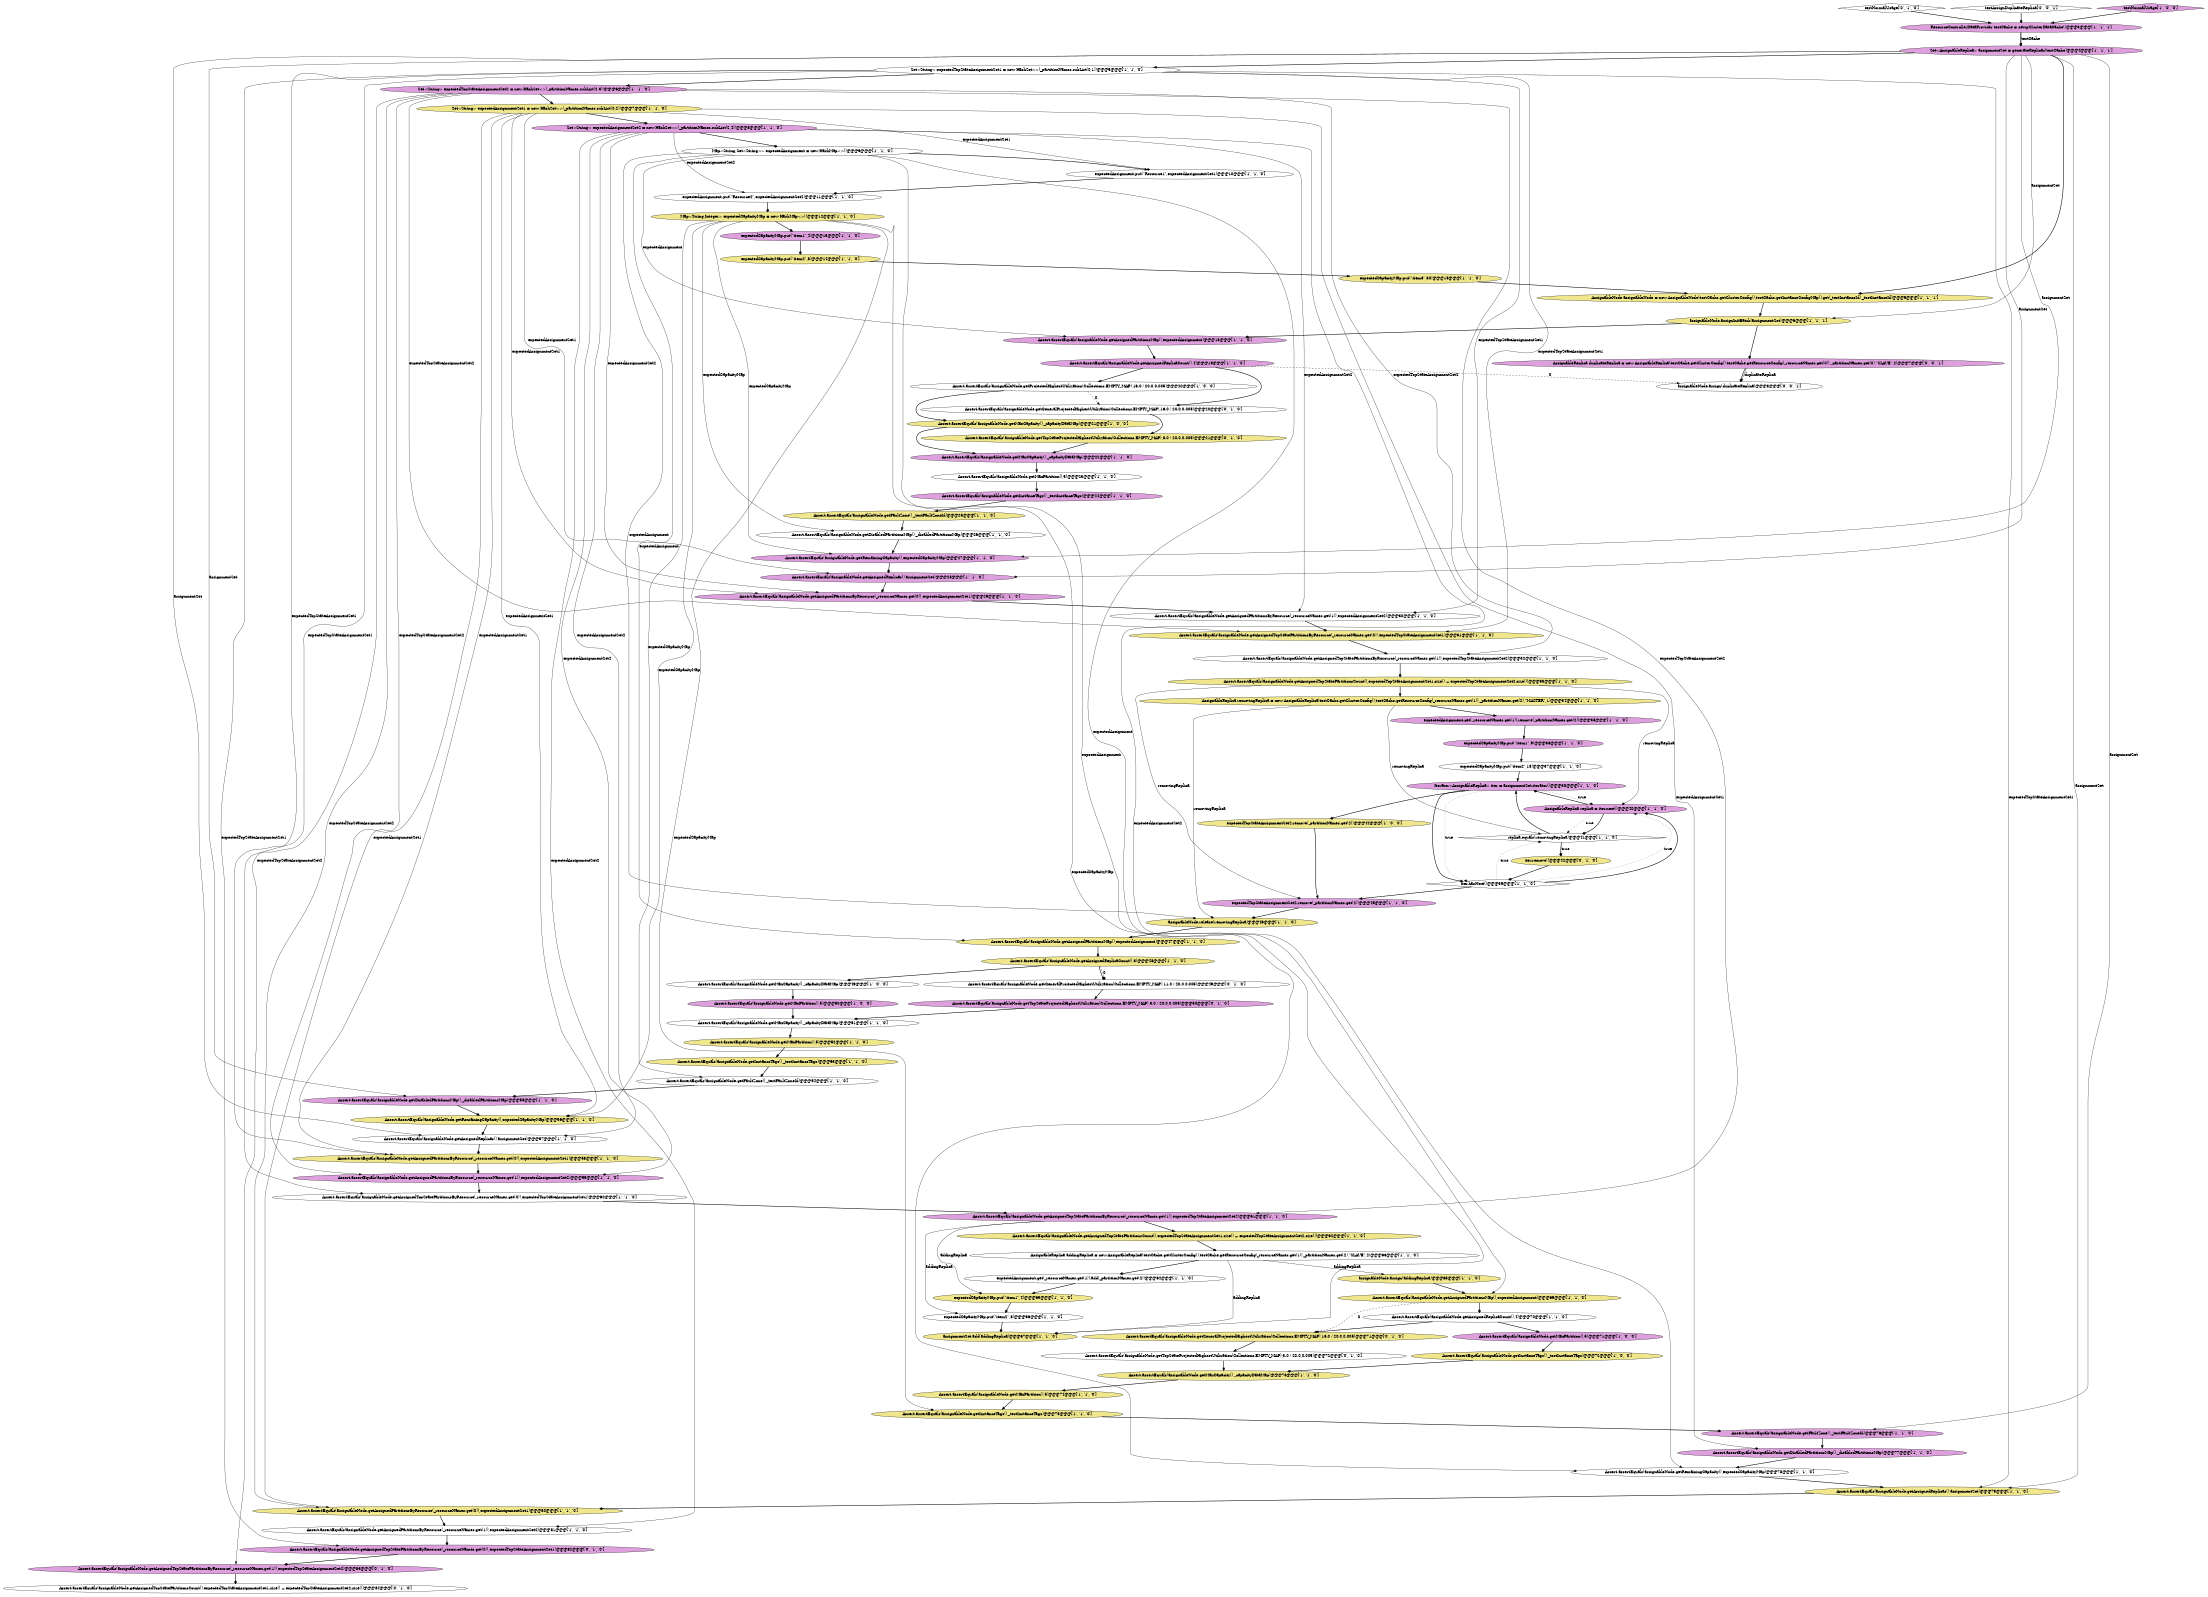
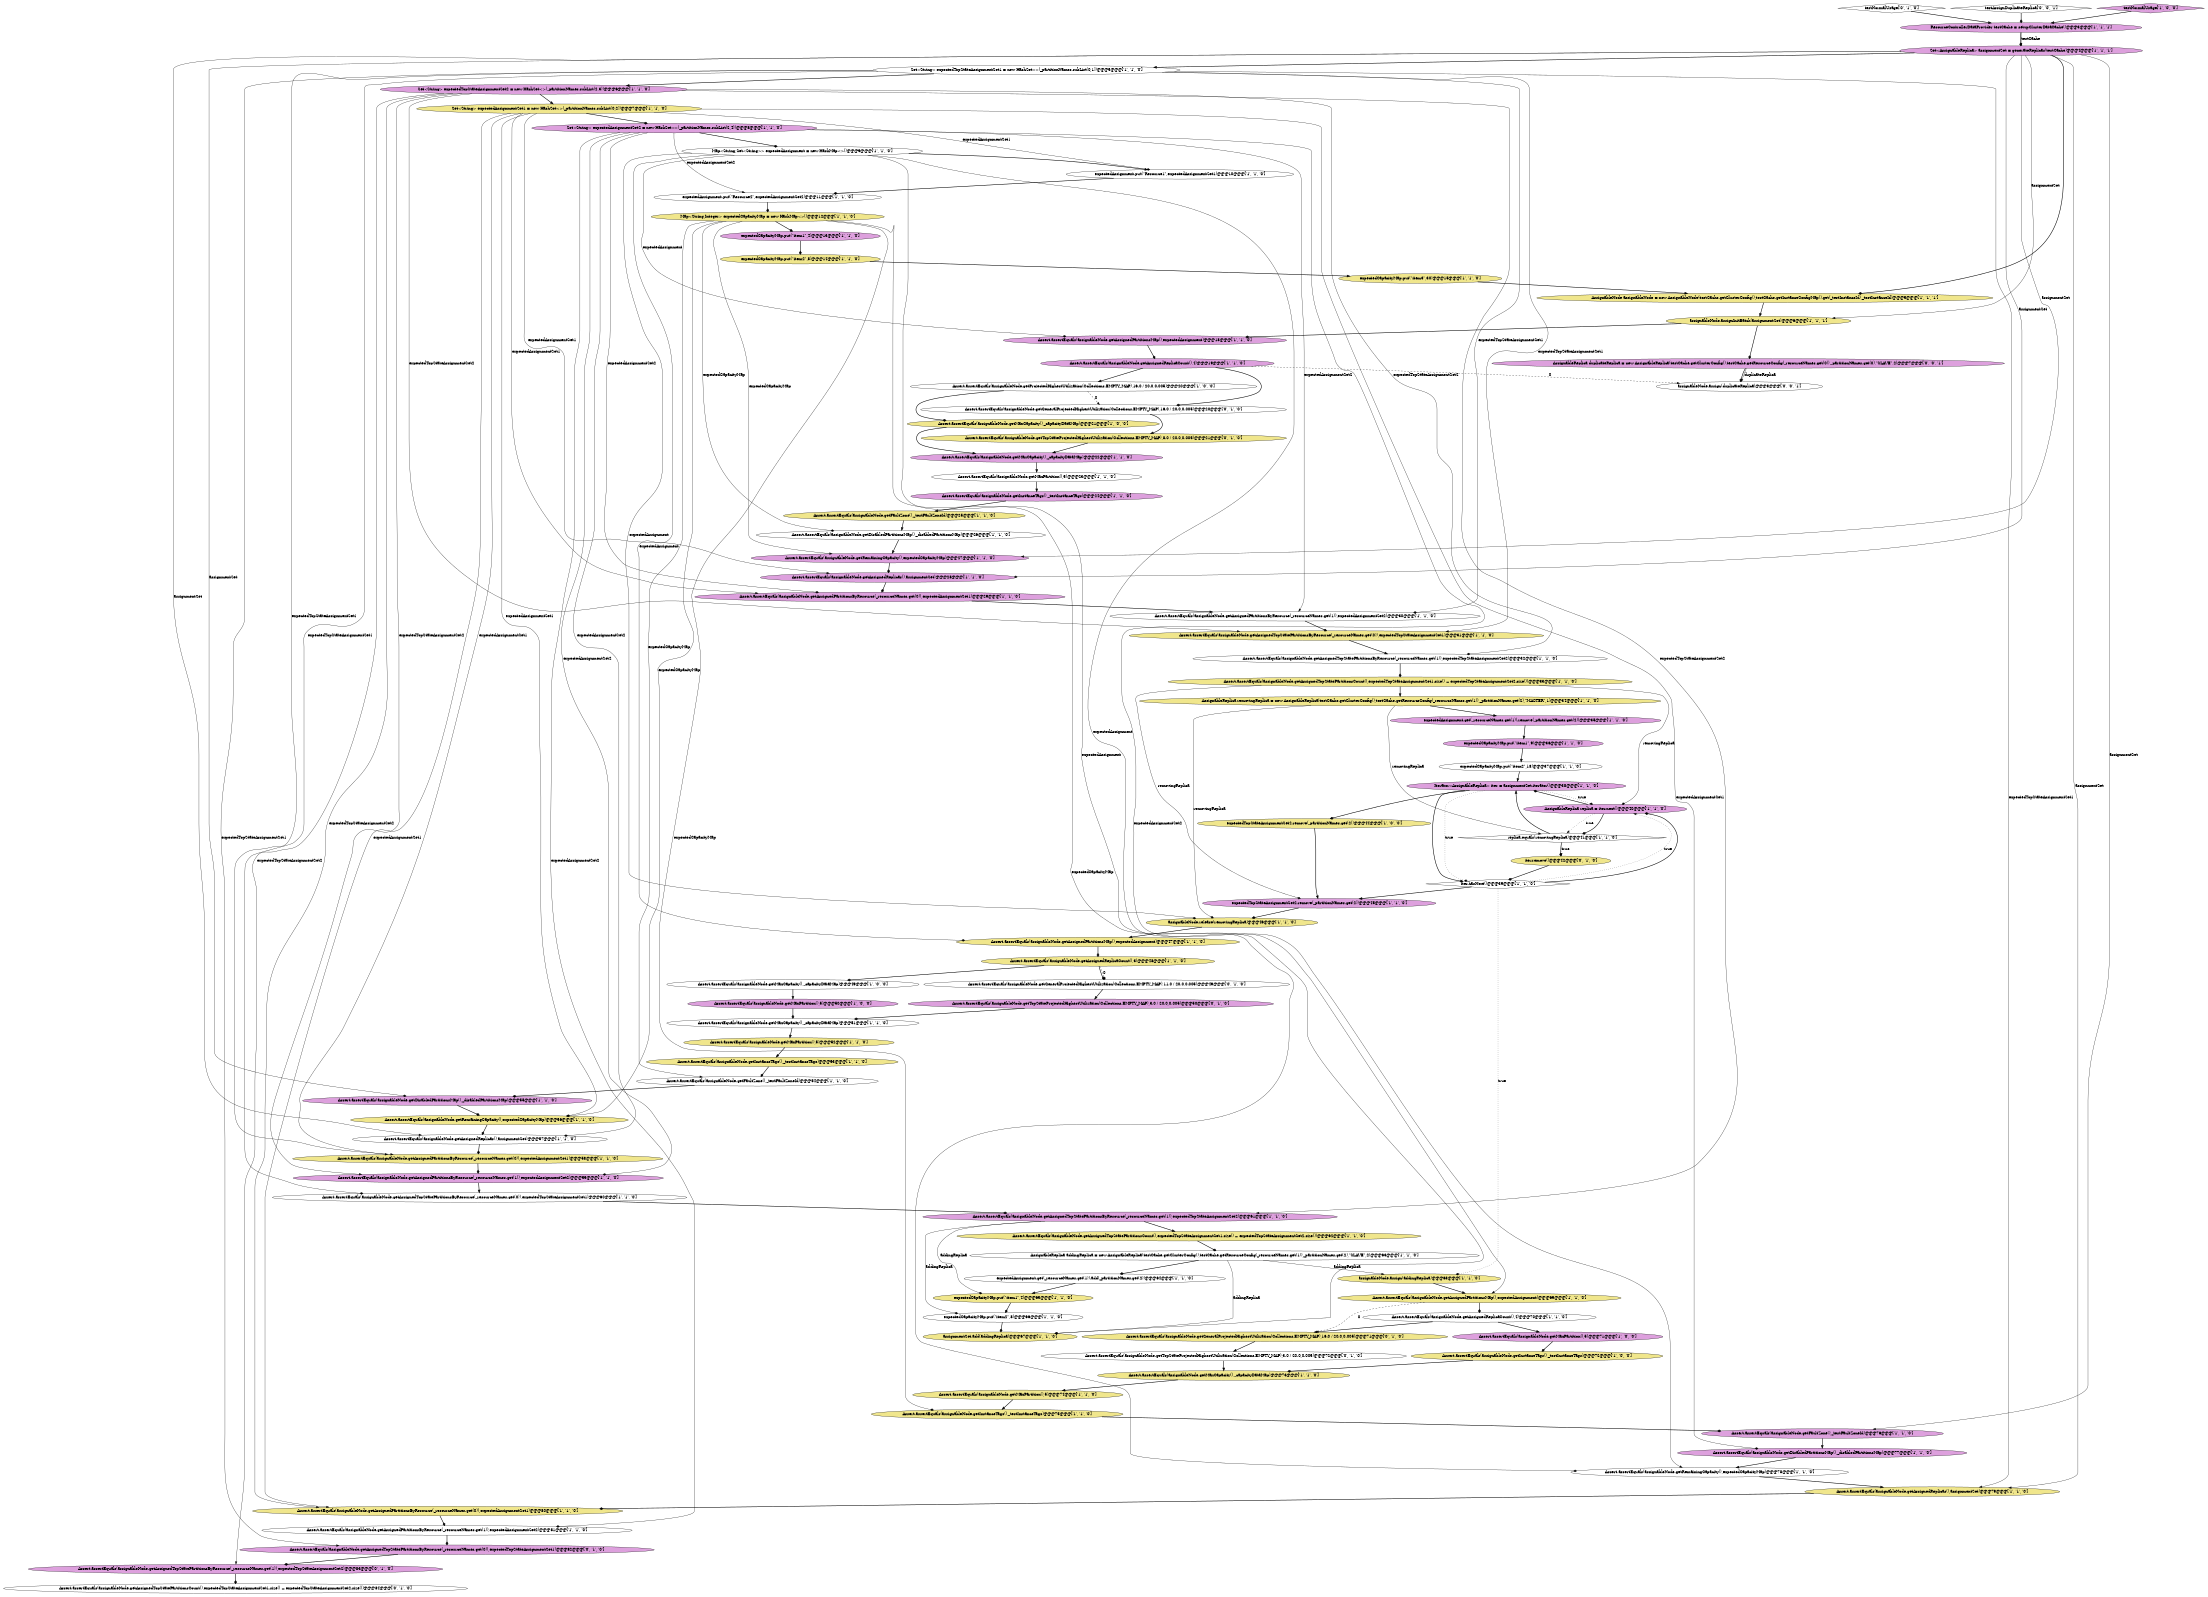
edge "iter.hasNext()@@@39@@@['1', '1', '0']" -> "replica.equals(removingReplica)@@@41@@@['1', '1', '0']": now "iter.hasNext()@@@39@@@['1', '1', '0']" -> "assignableNode.assign(addingReplica)@@@68@@@['1', '1', '0']"
